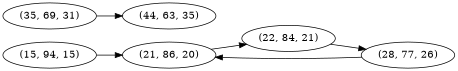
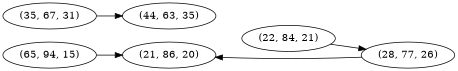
node "(35, 69, 31)": label "(35, 69, 31)" -> "(35, 67, 31)"
edge "(21, 86, 20)" -> "(22, 84, 21)": removed
node "(15, 94, 15)": label "(15, 94, 15)" -> "(65, 94, 15)"
